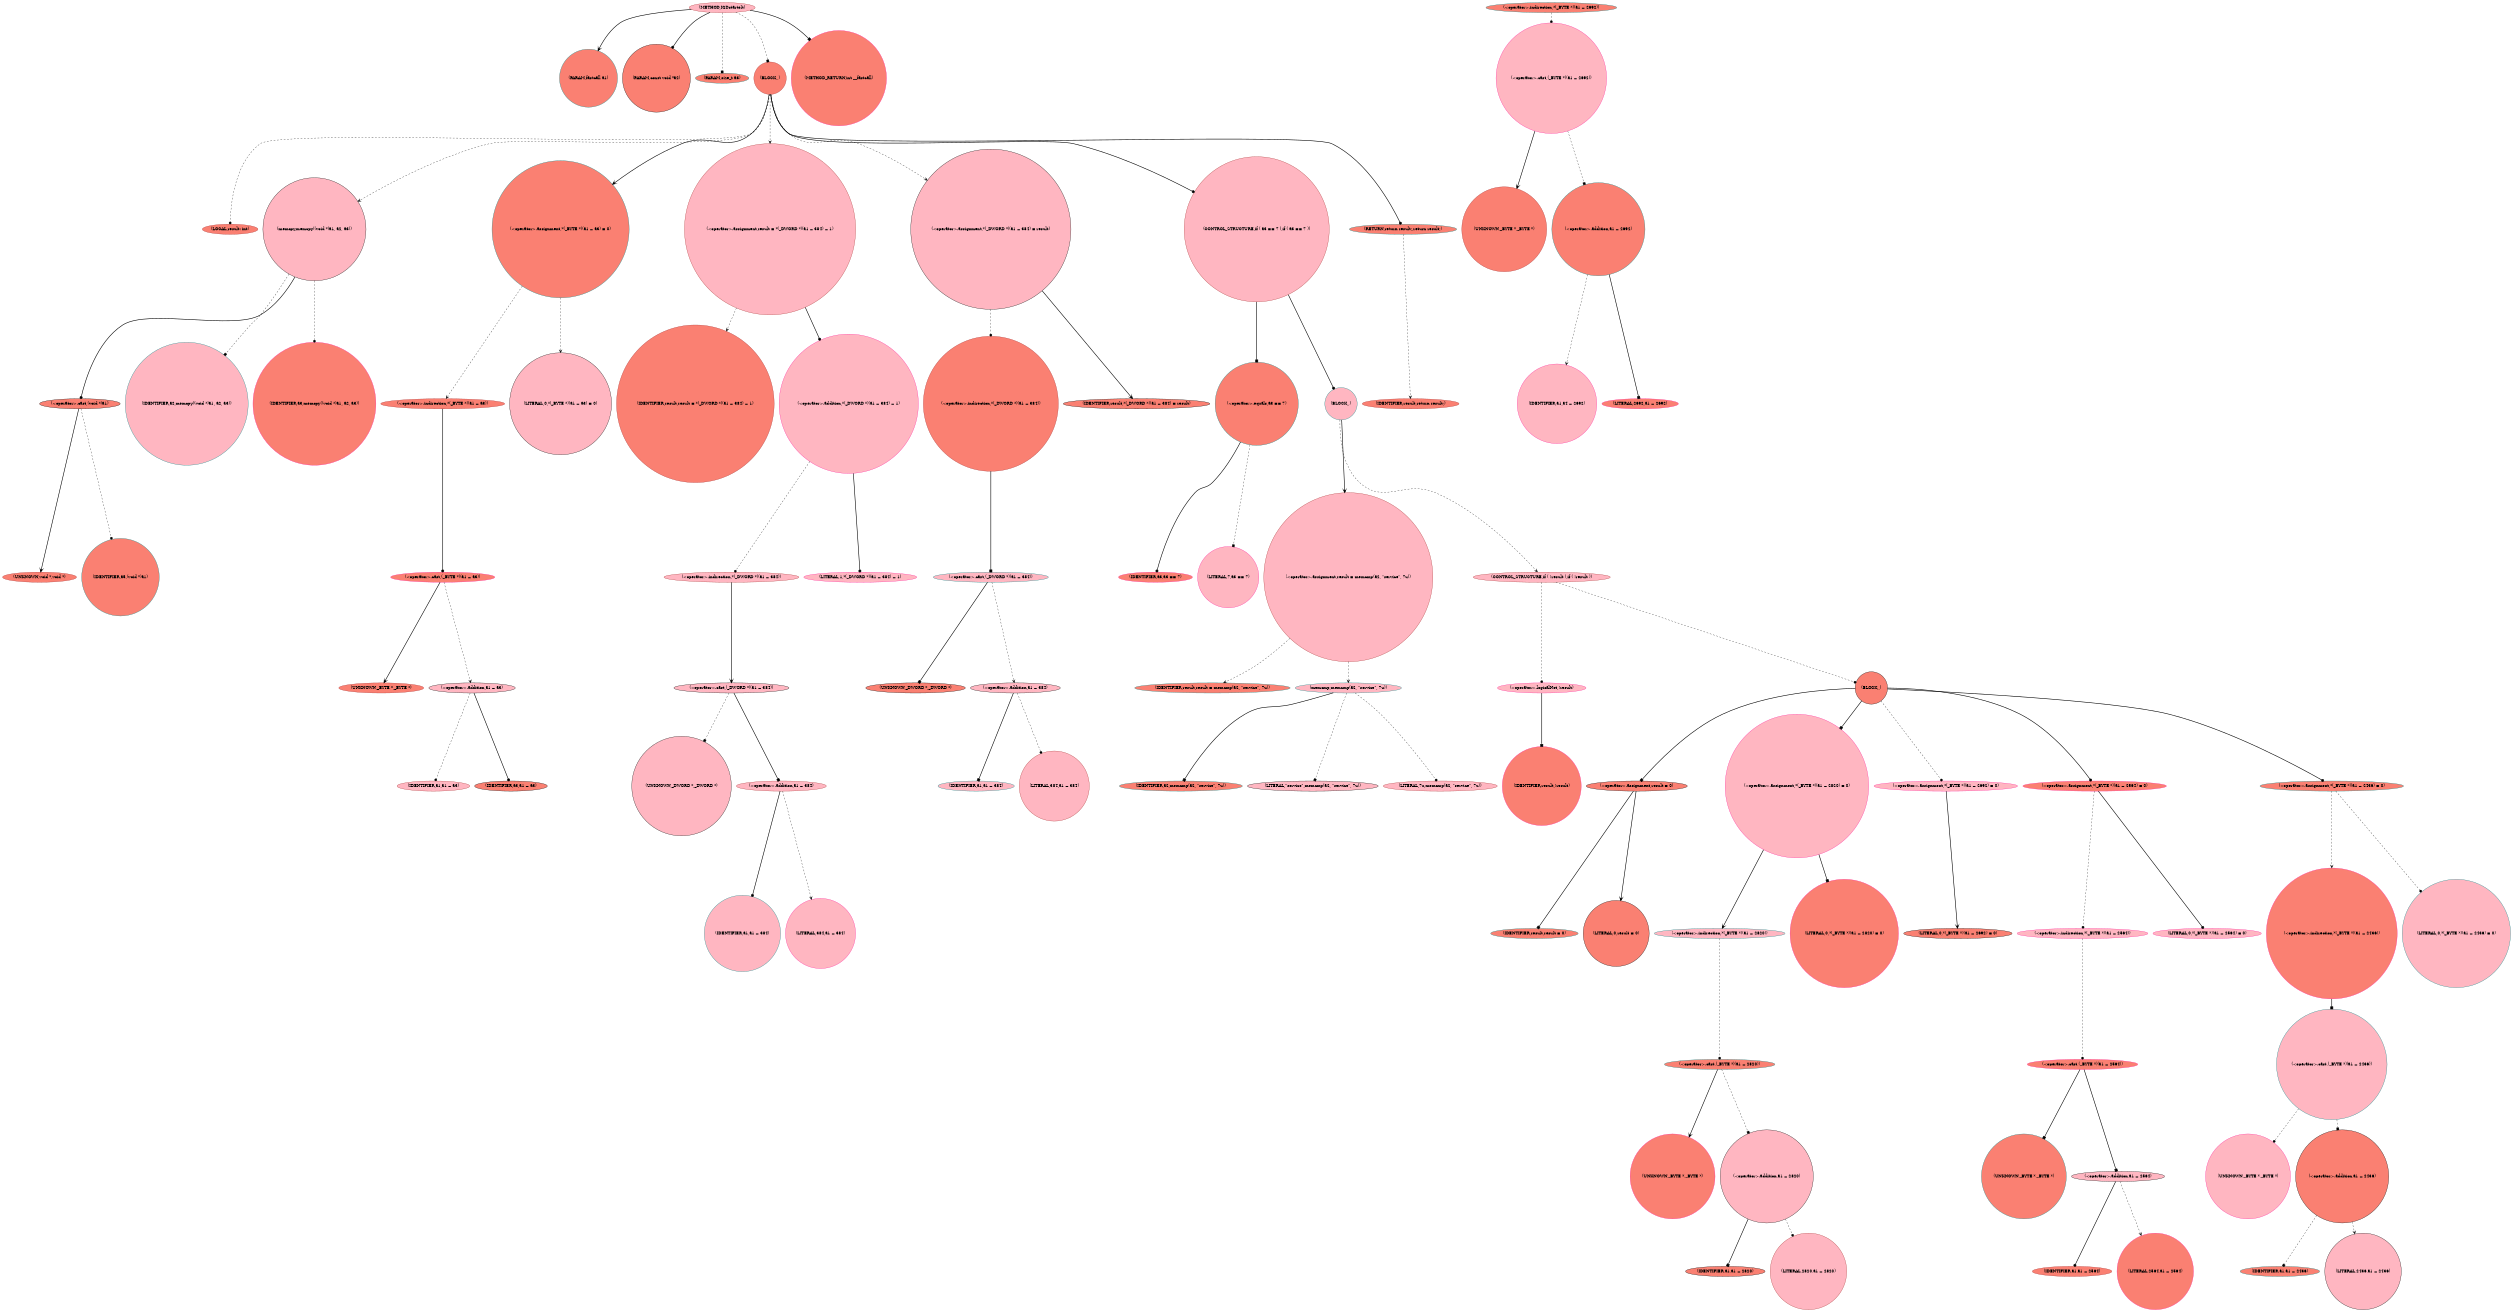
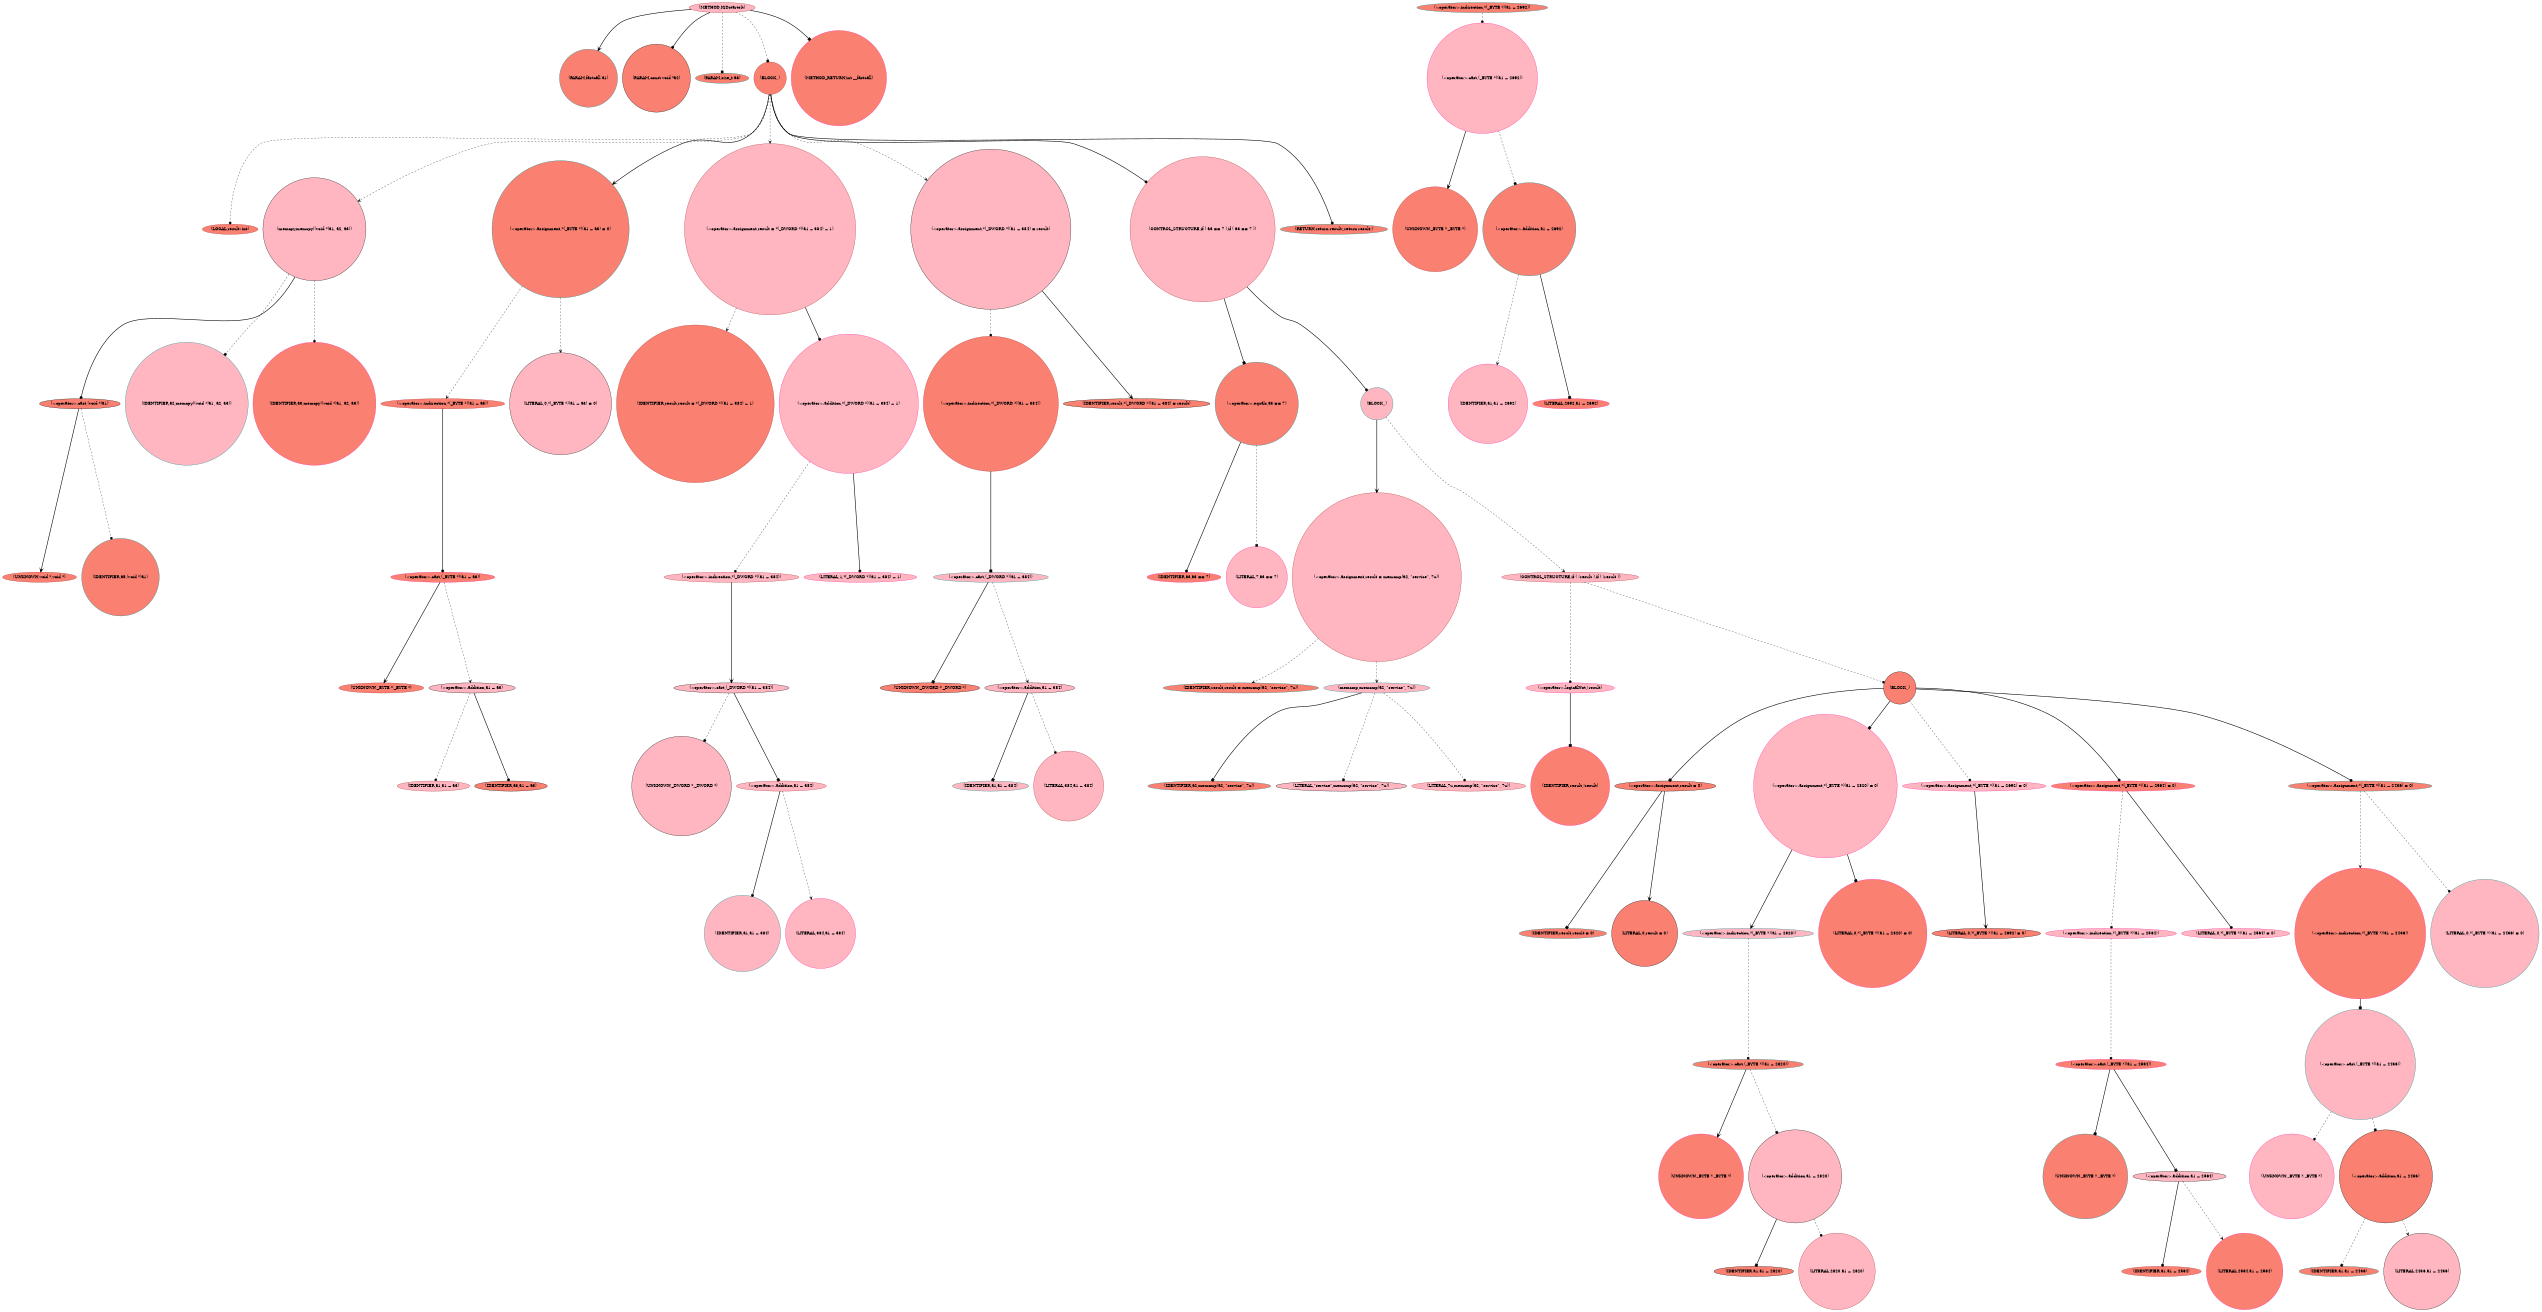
node "(IDENTIFIER,result,return result;)": removed
node "(IDENTIFIER,a1,a4 + 2692)": label "(IDENTIFIER,a1,a4 + 2692)" -> "(IDENTIFIER,a1,a1 + 2692)"
